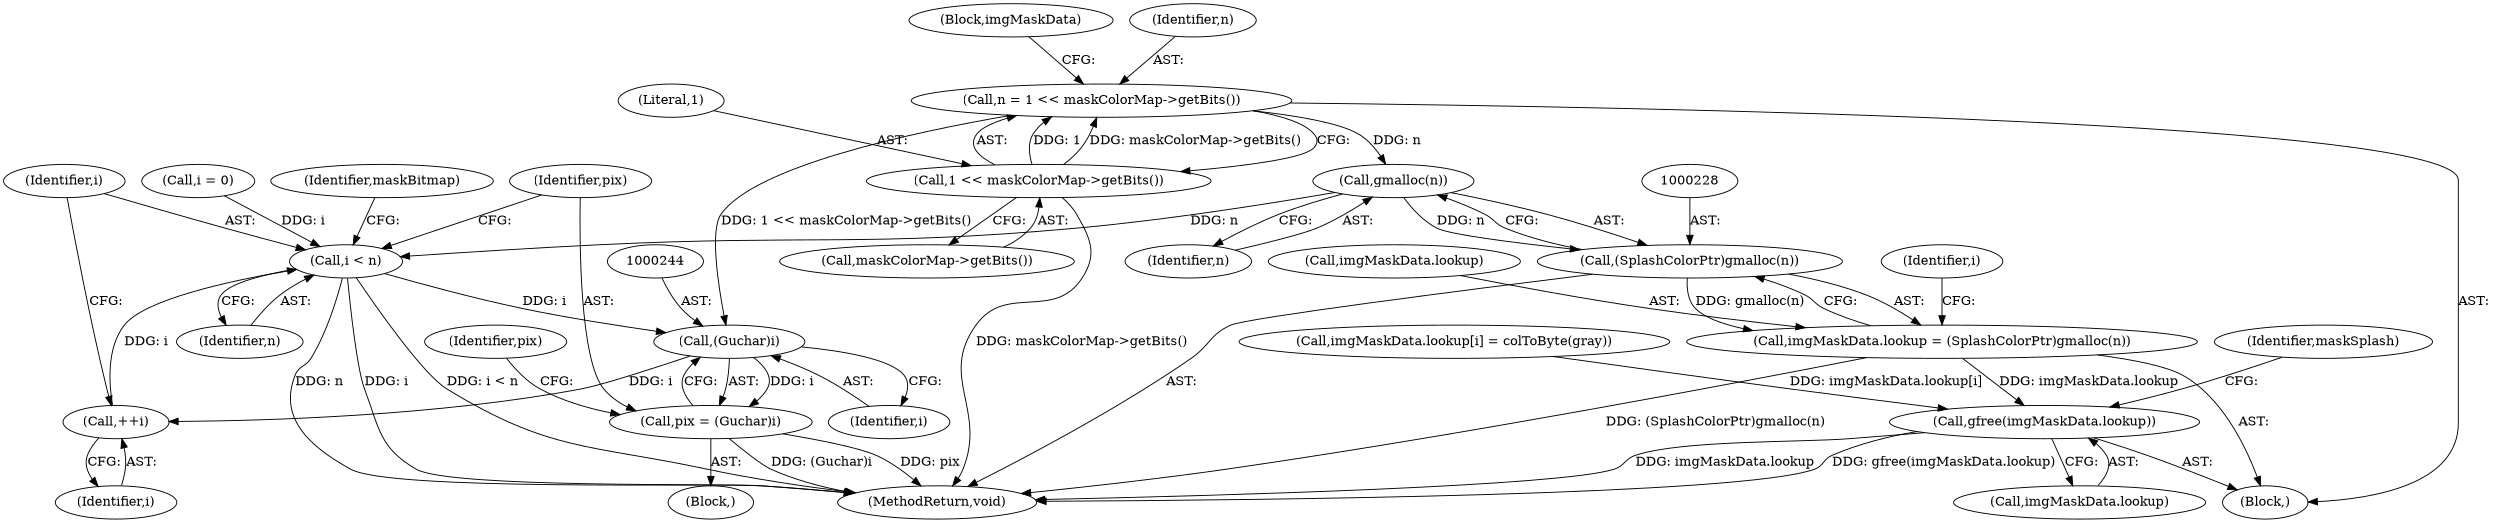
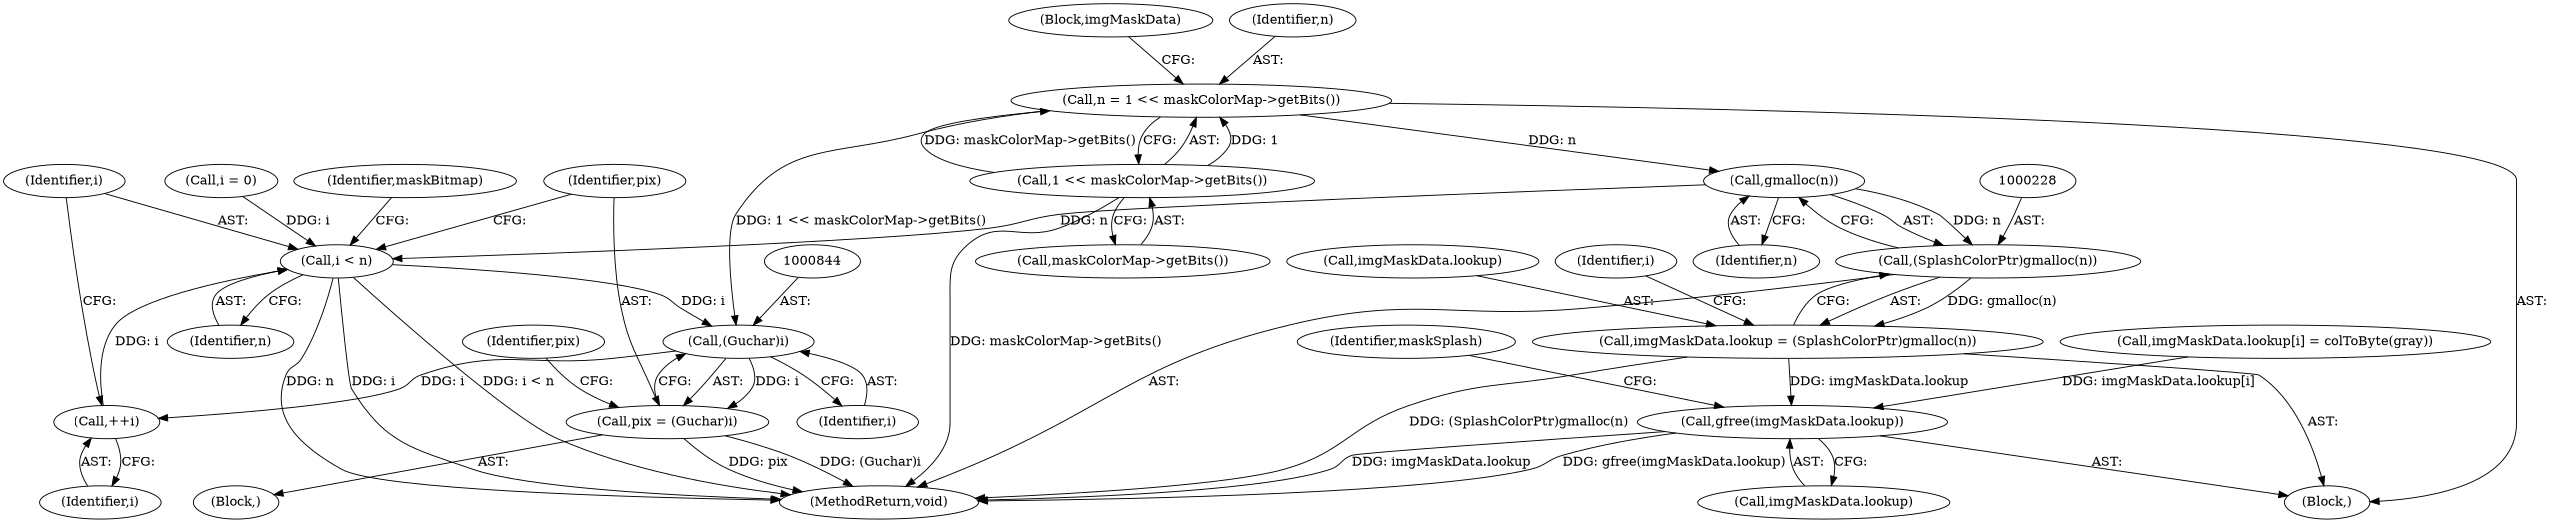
node "(Literal,1)": removed
node "1000244": label "1000244" -> "1000844"
